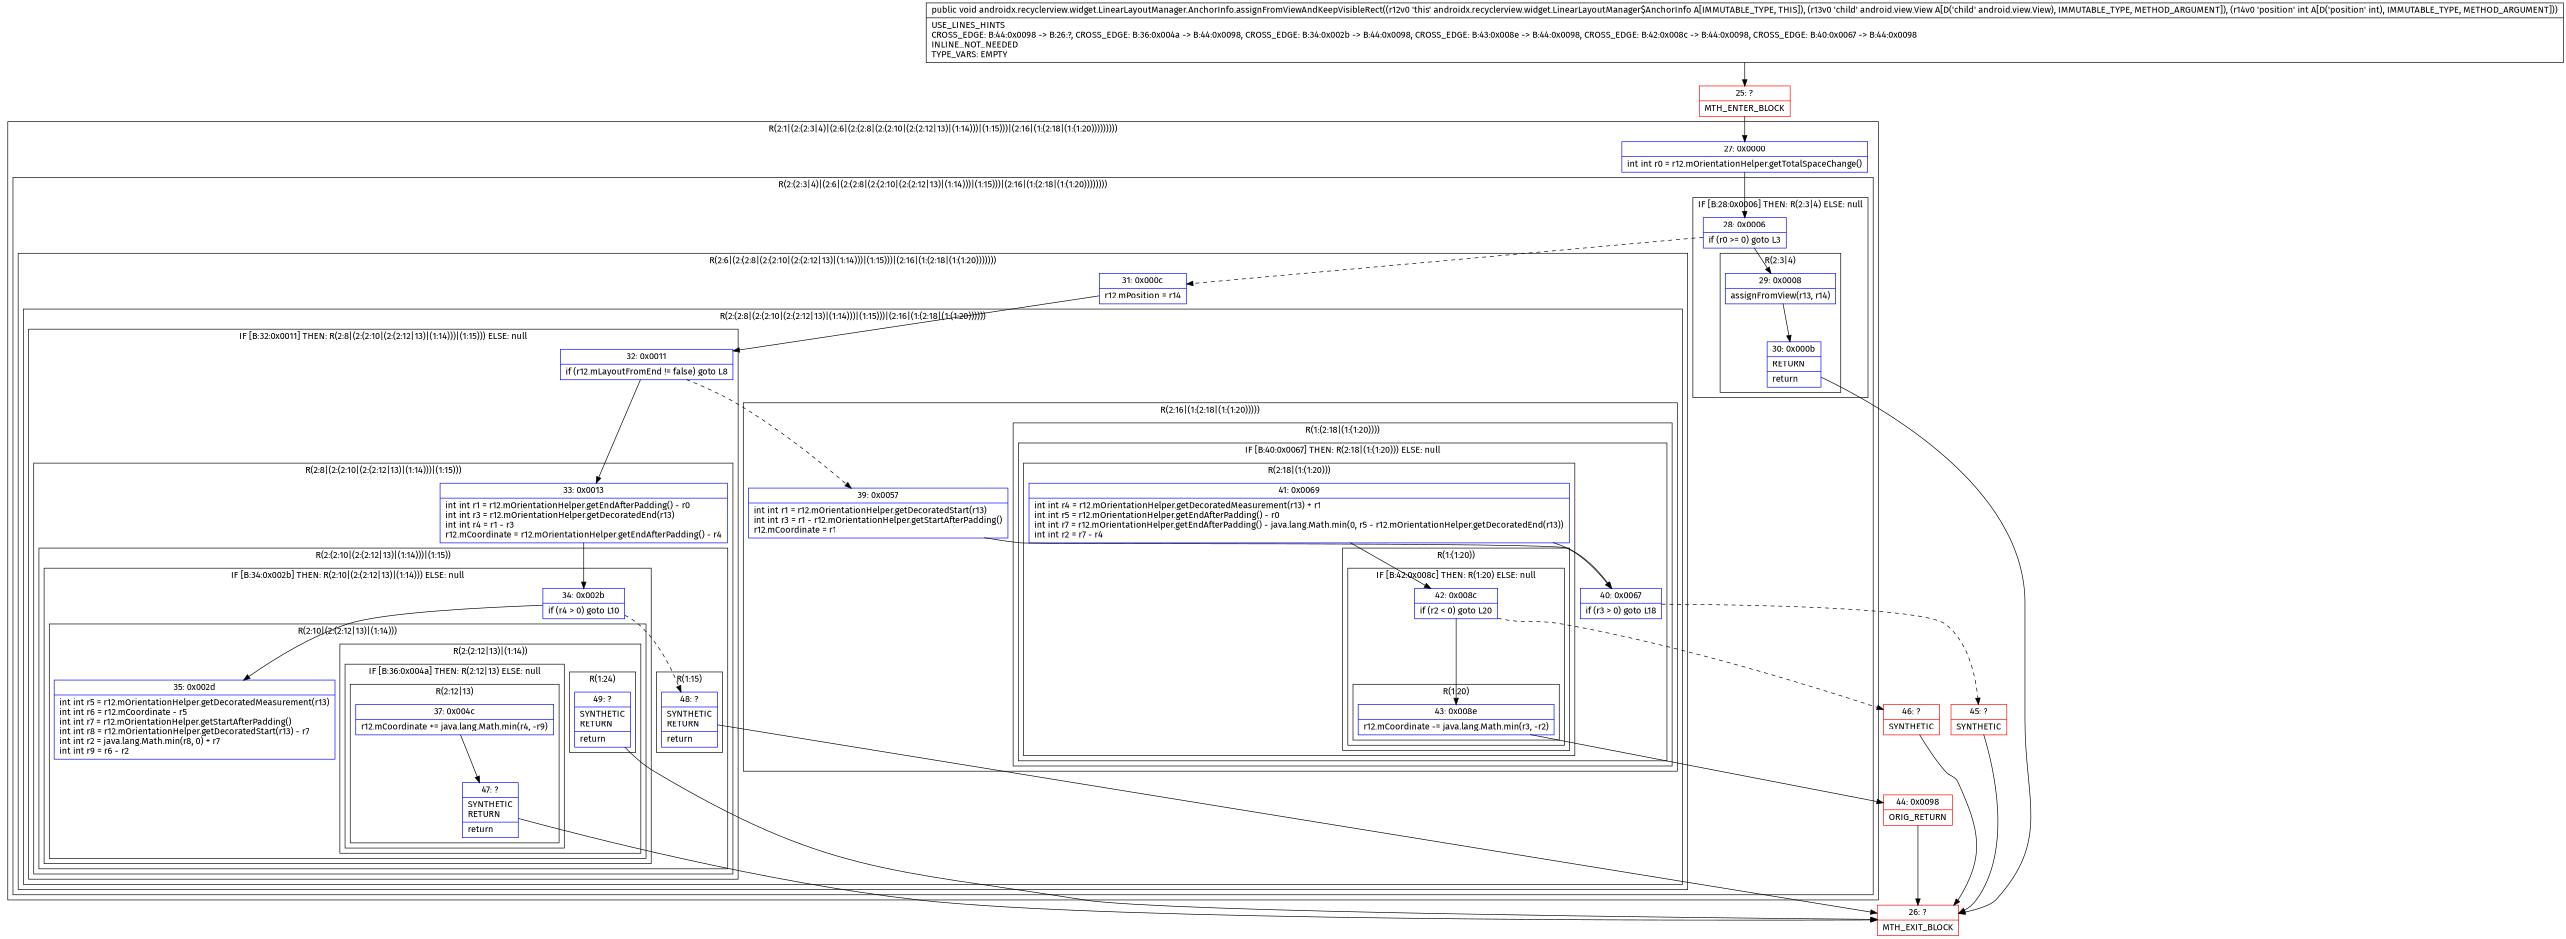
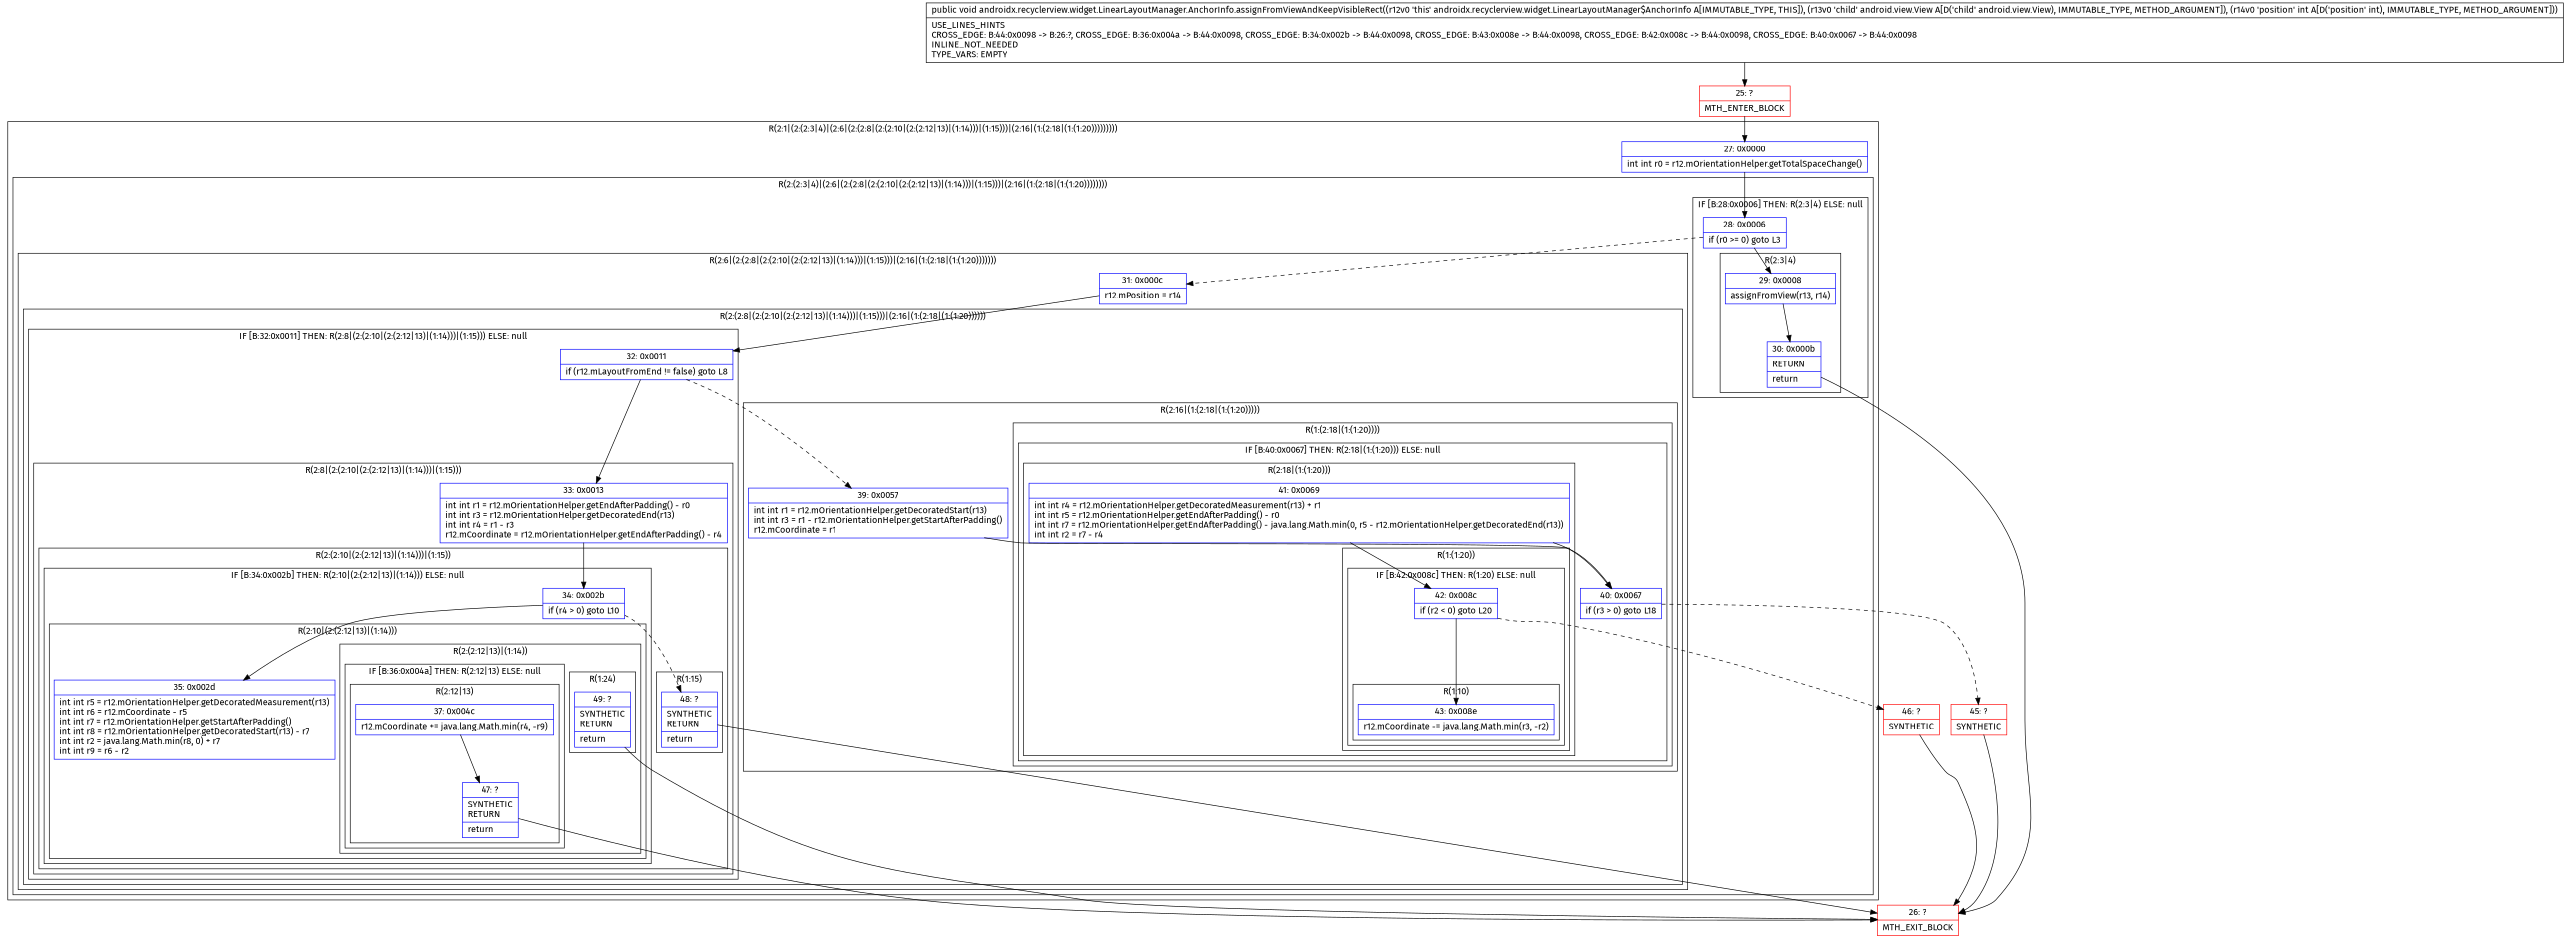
cluster "R(1:20)": label "R(1:20)" -> "R(1:10)"
node "44: 0x0098": removed
